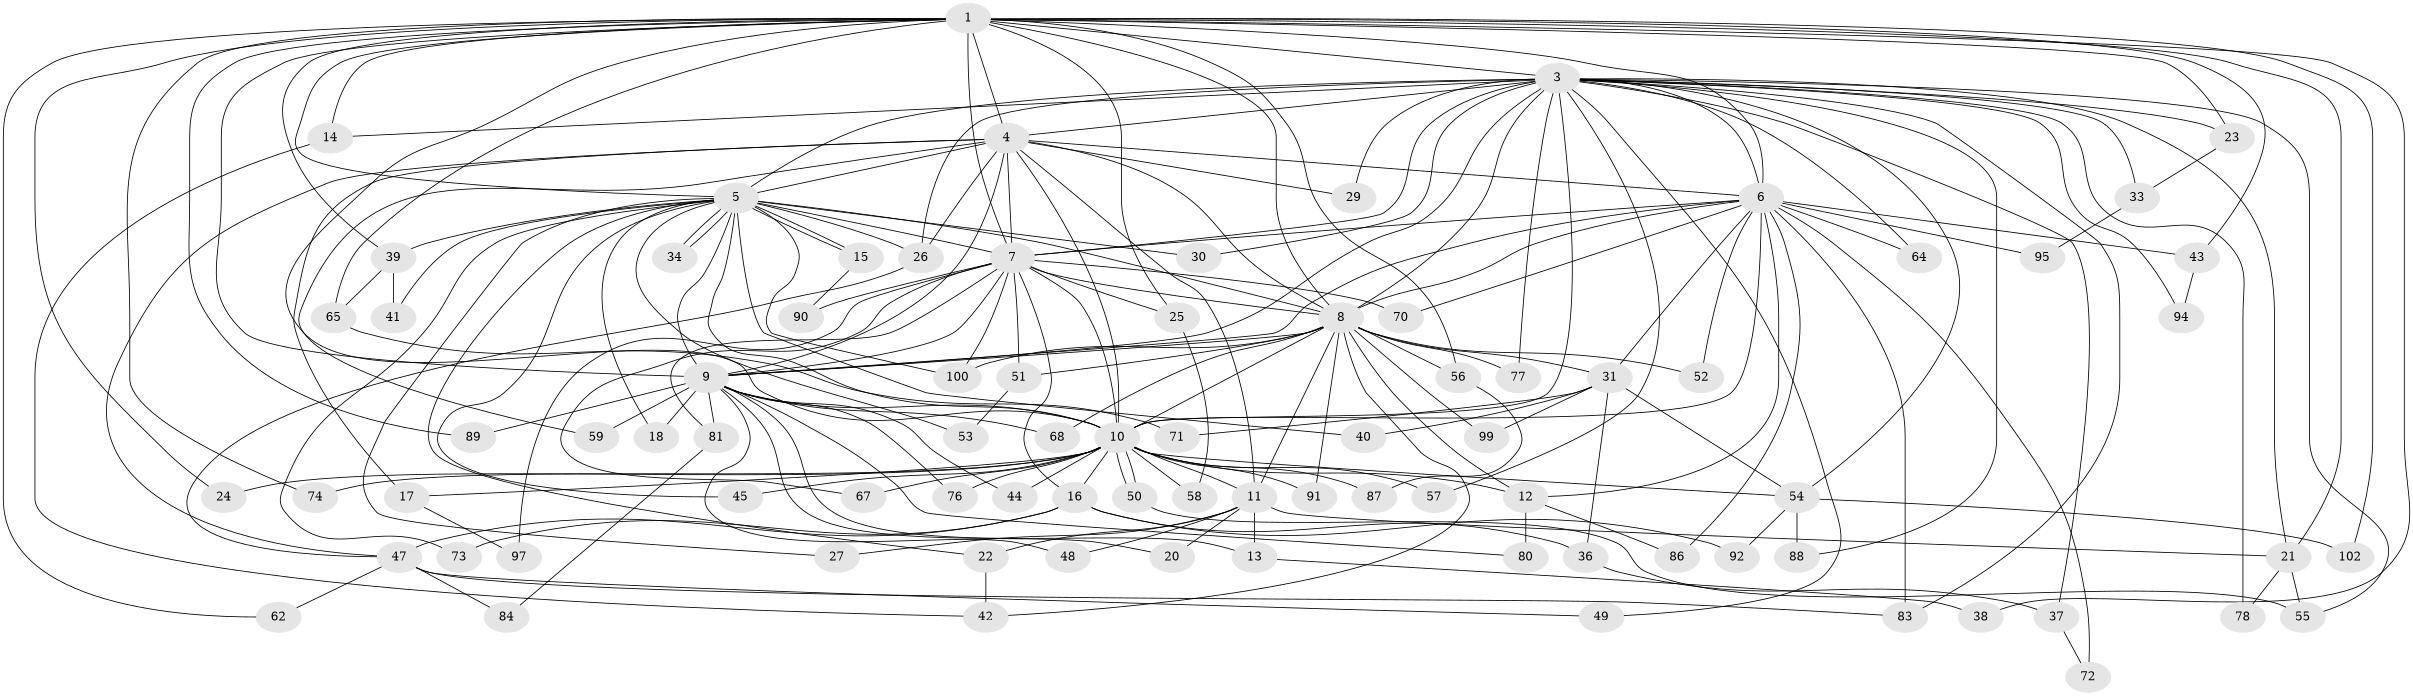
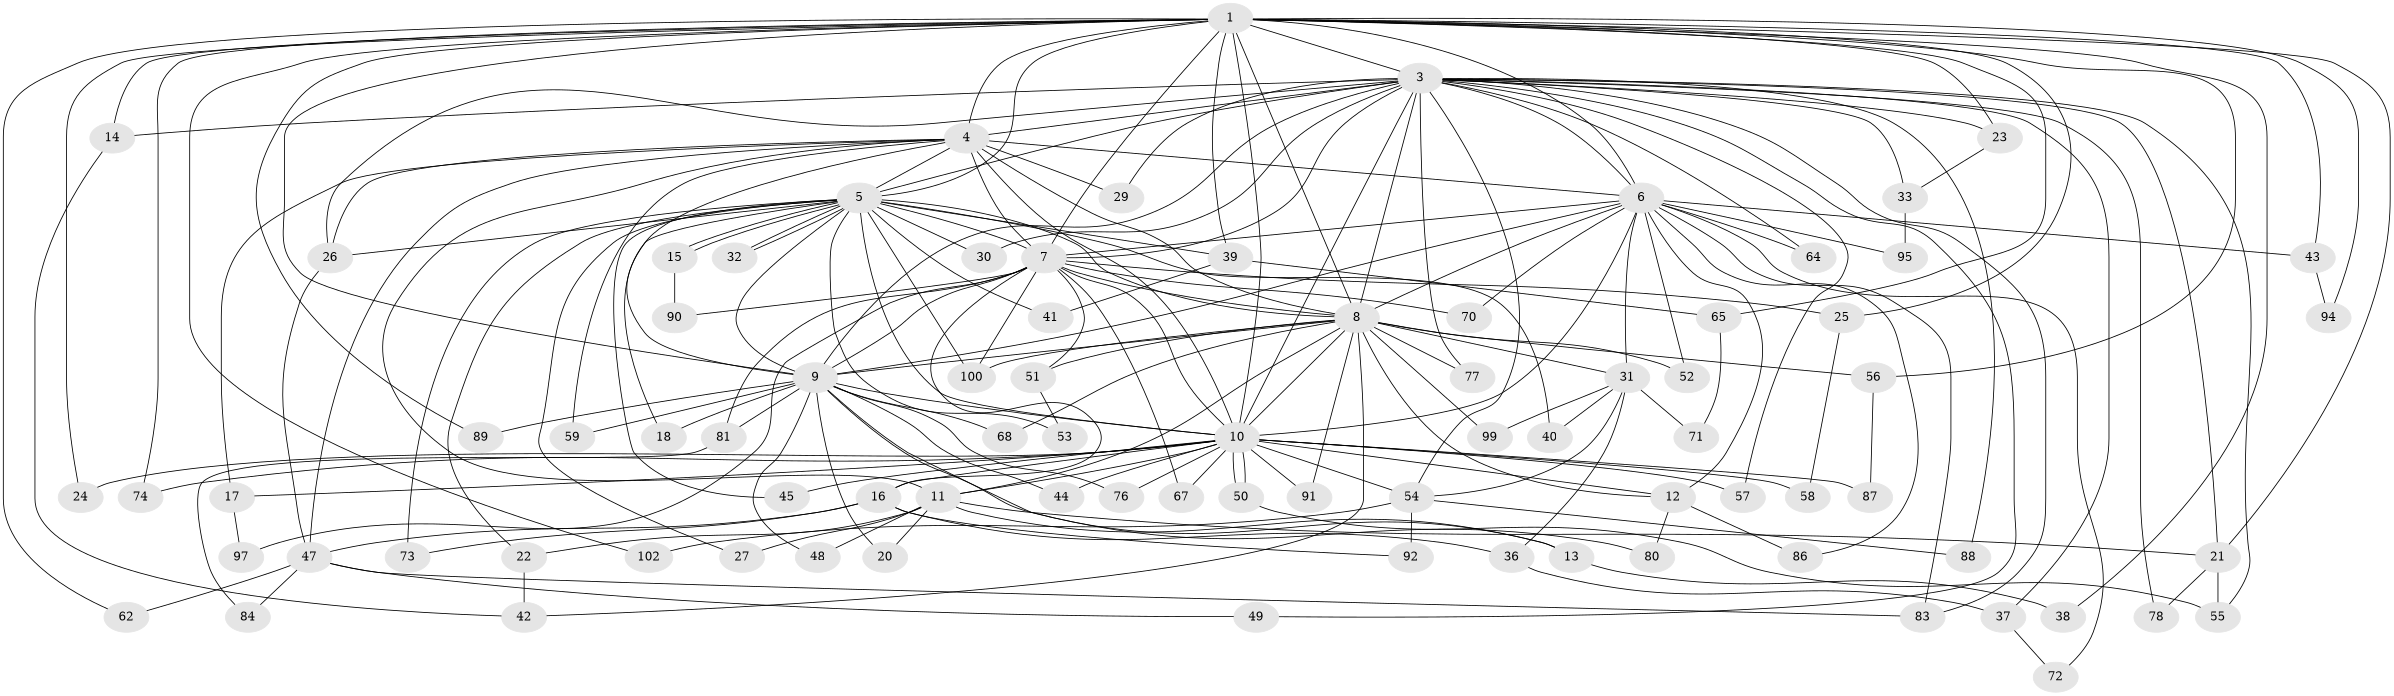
edge "3" -- "94": now "1" -- "94"
node "34": label "34" -> "32"
